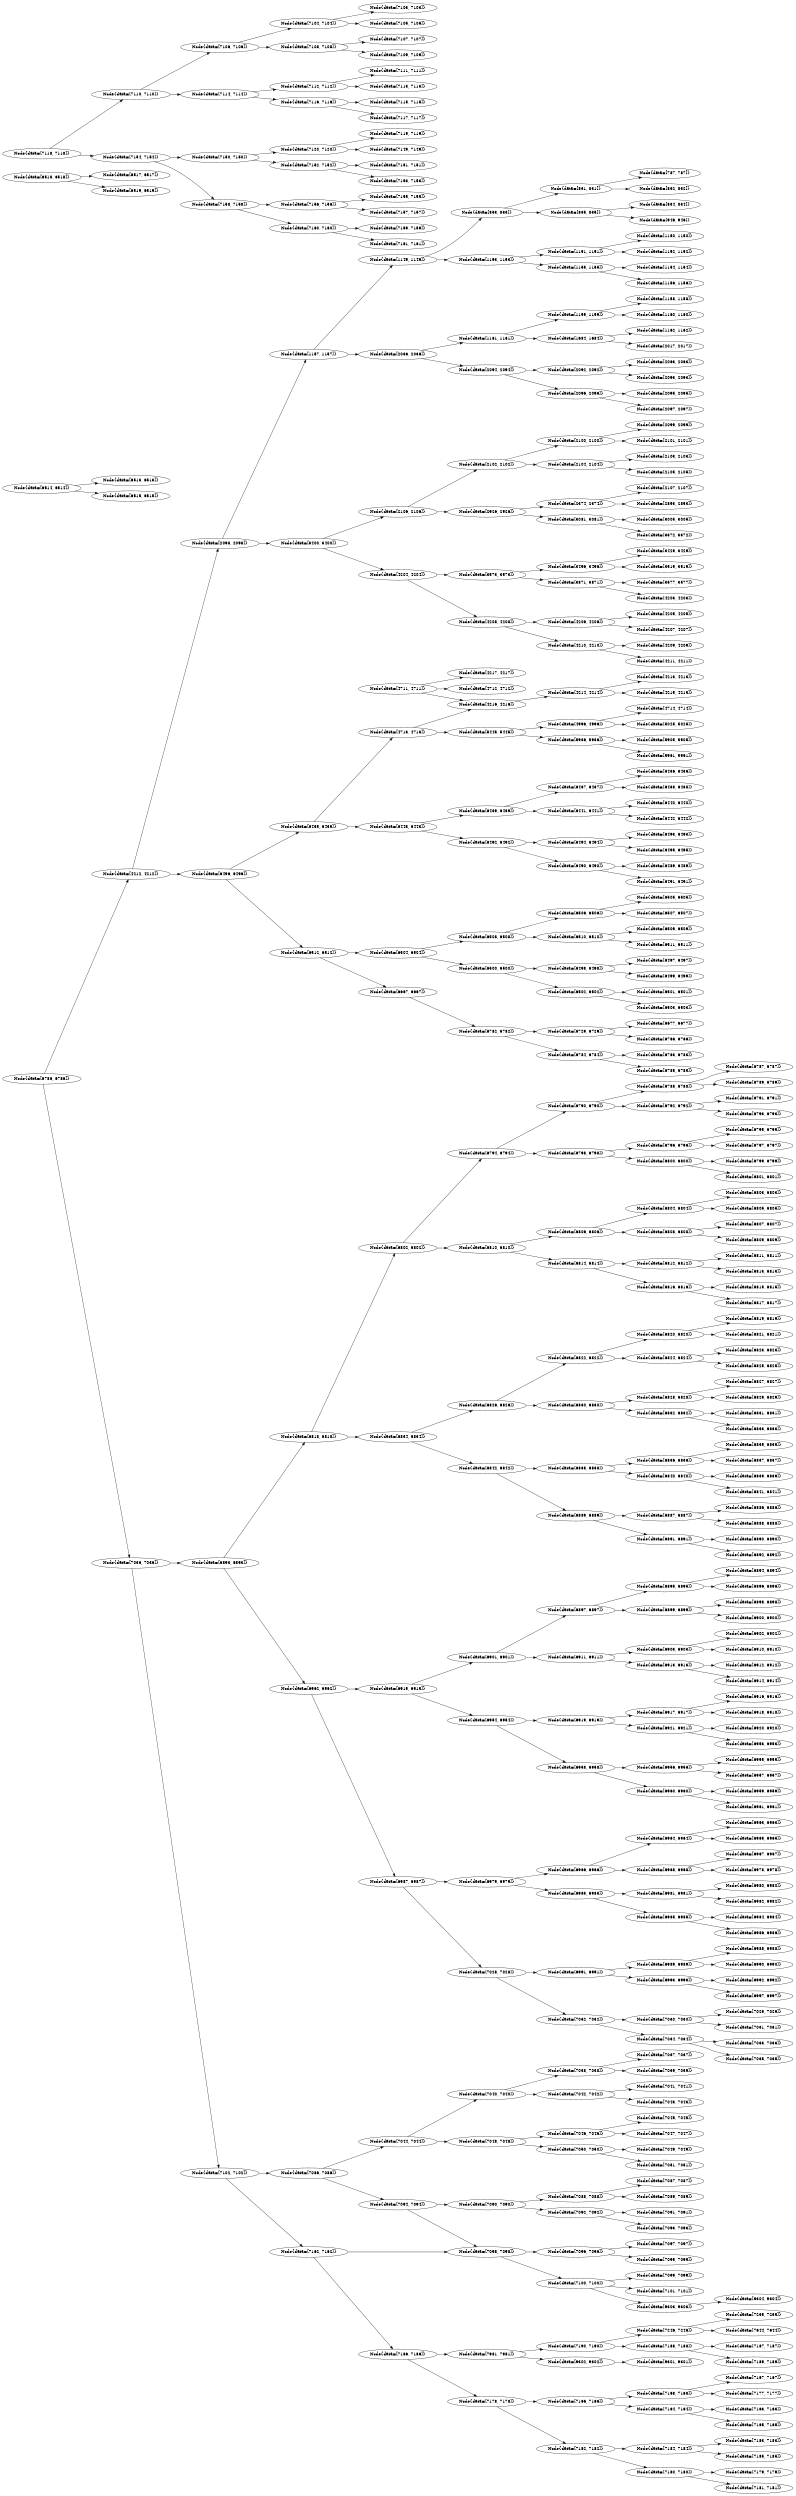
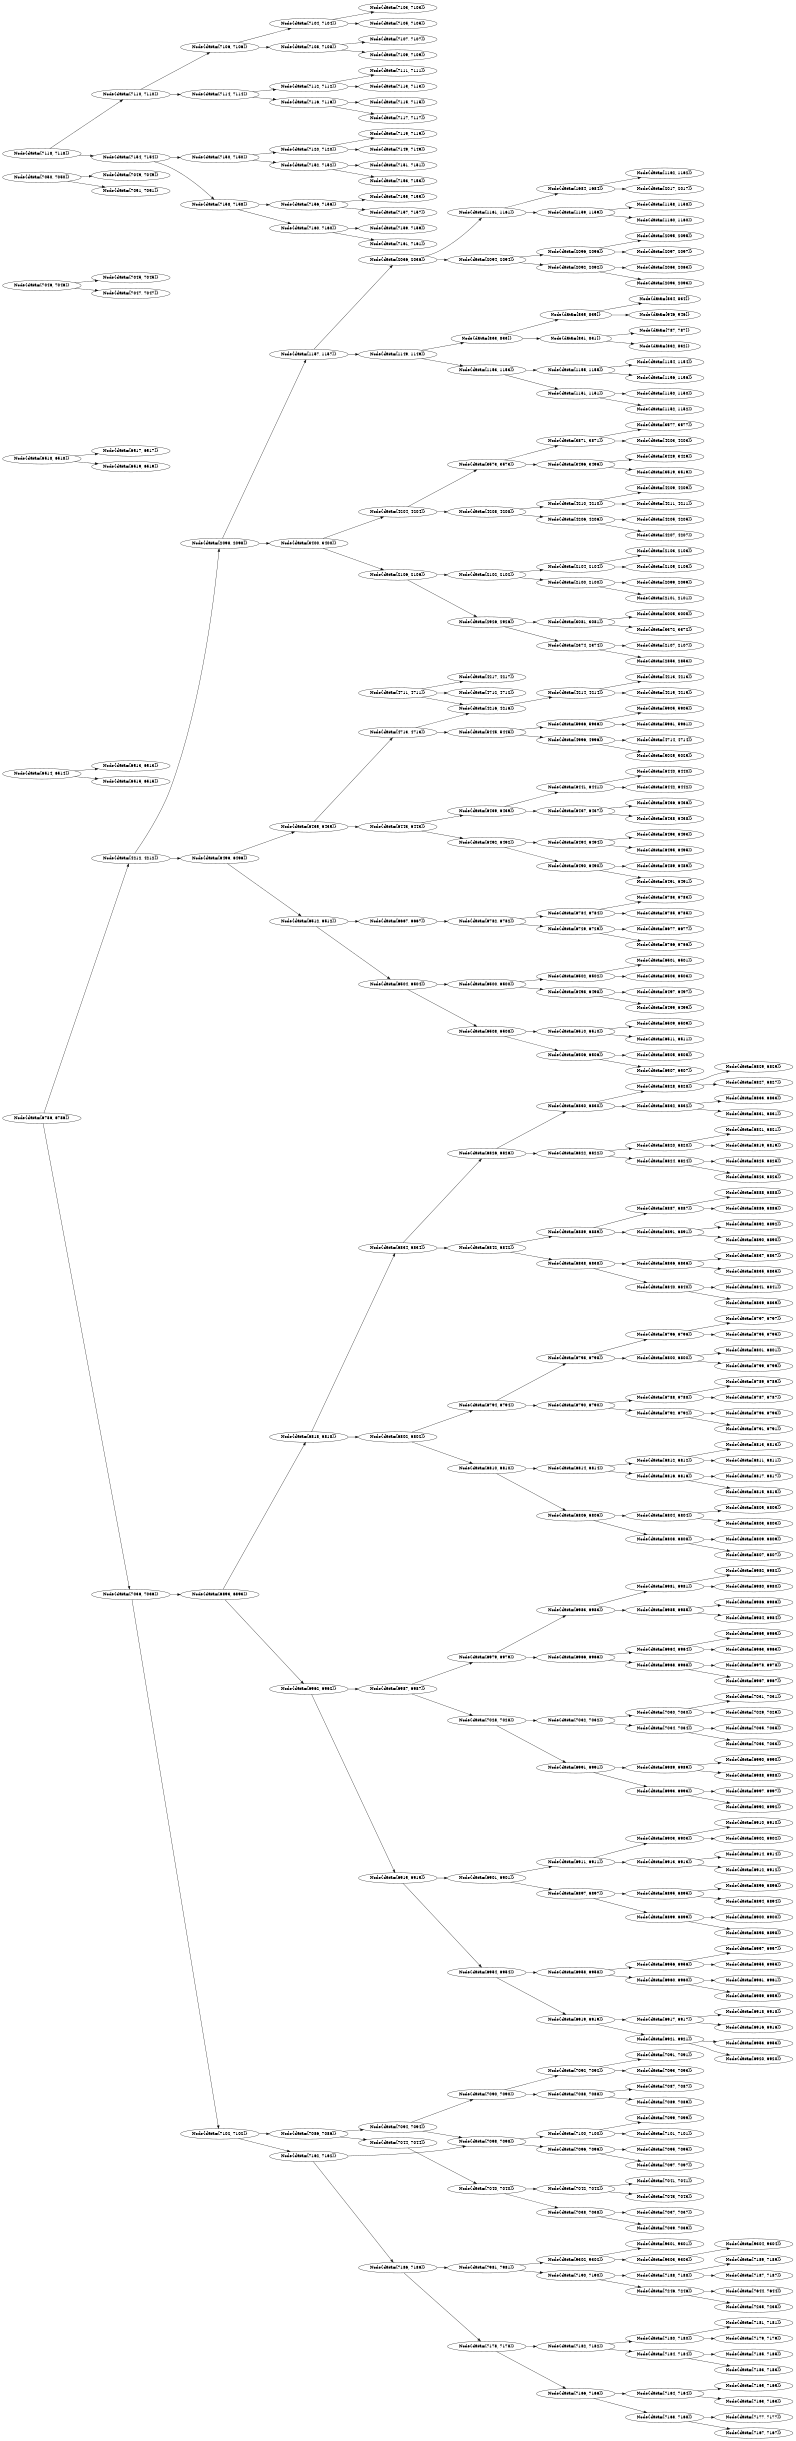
node "Node{data=[7048, 7048]}": removed
edge "Node{data=[7100, 7100]}" -> "Node{data=[9303, 9303]}": now "Node{data=[9302, 9302]}" -> "Node{data=[9303, 9303]}"
